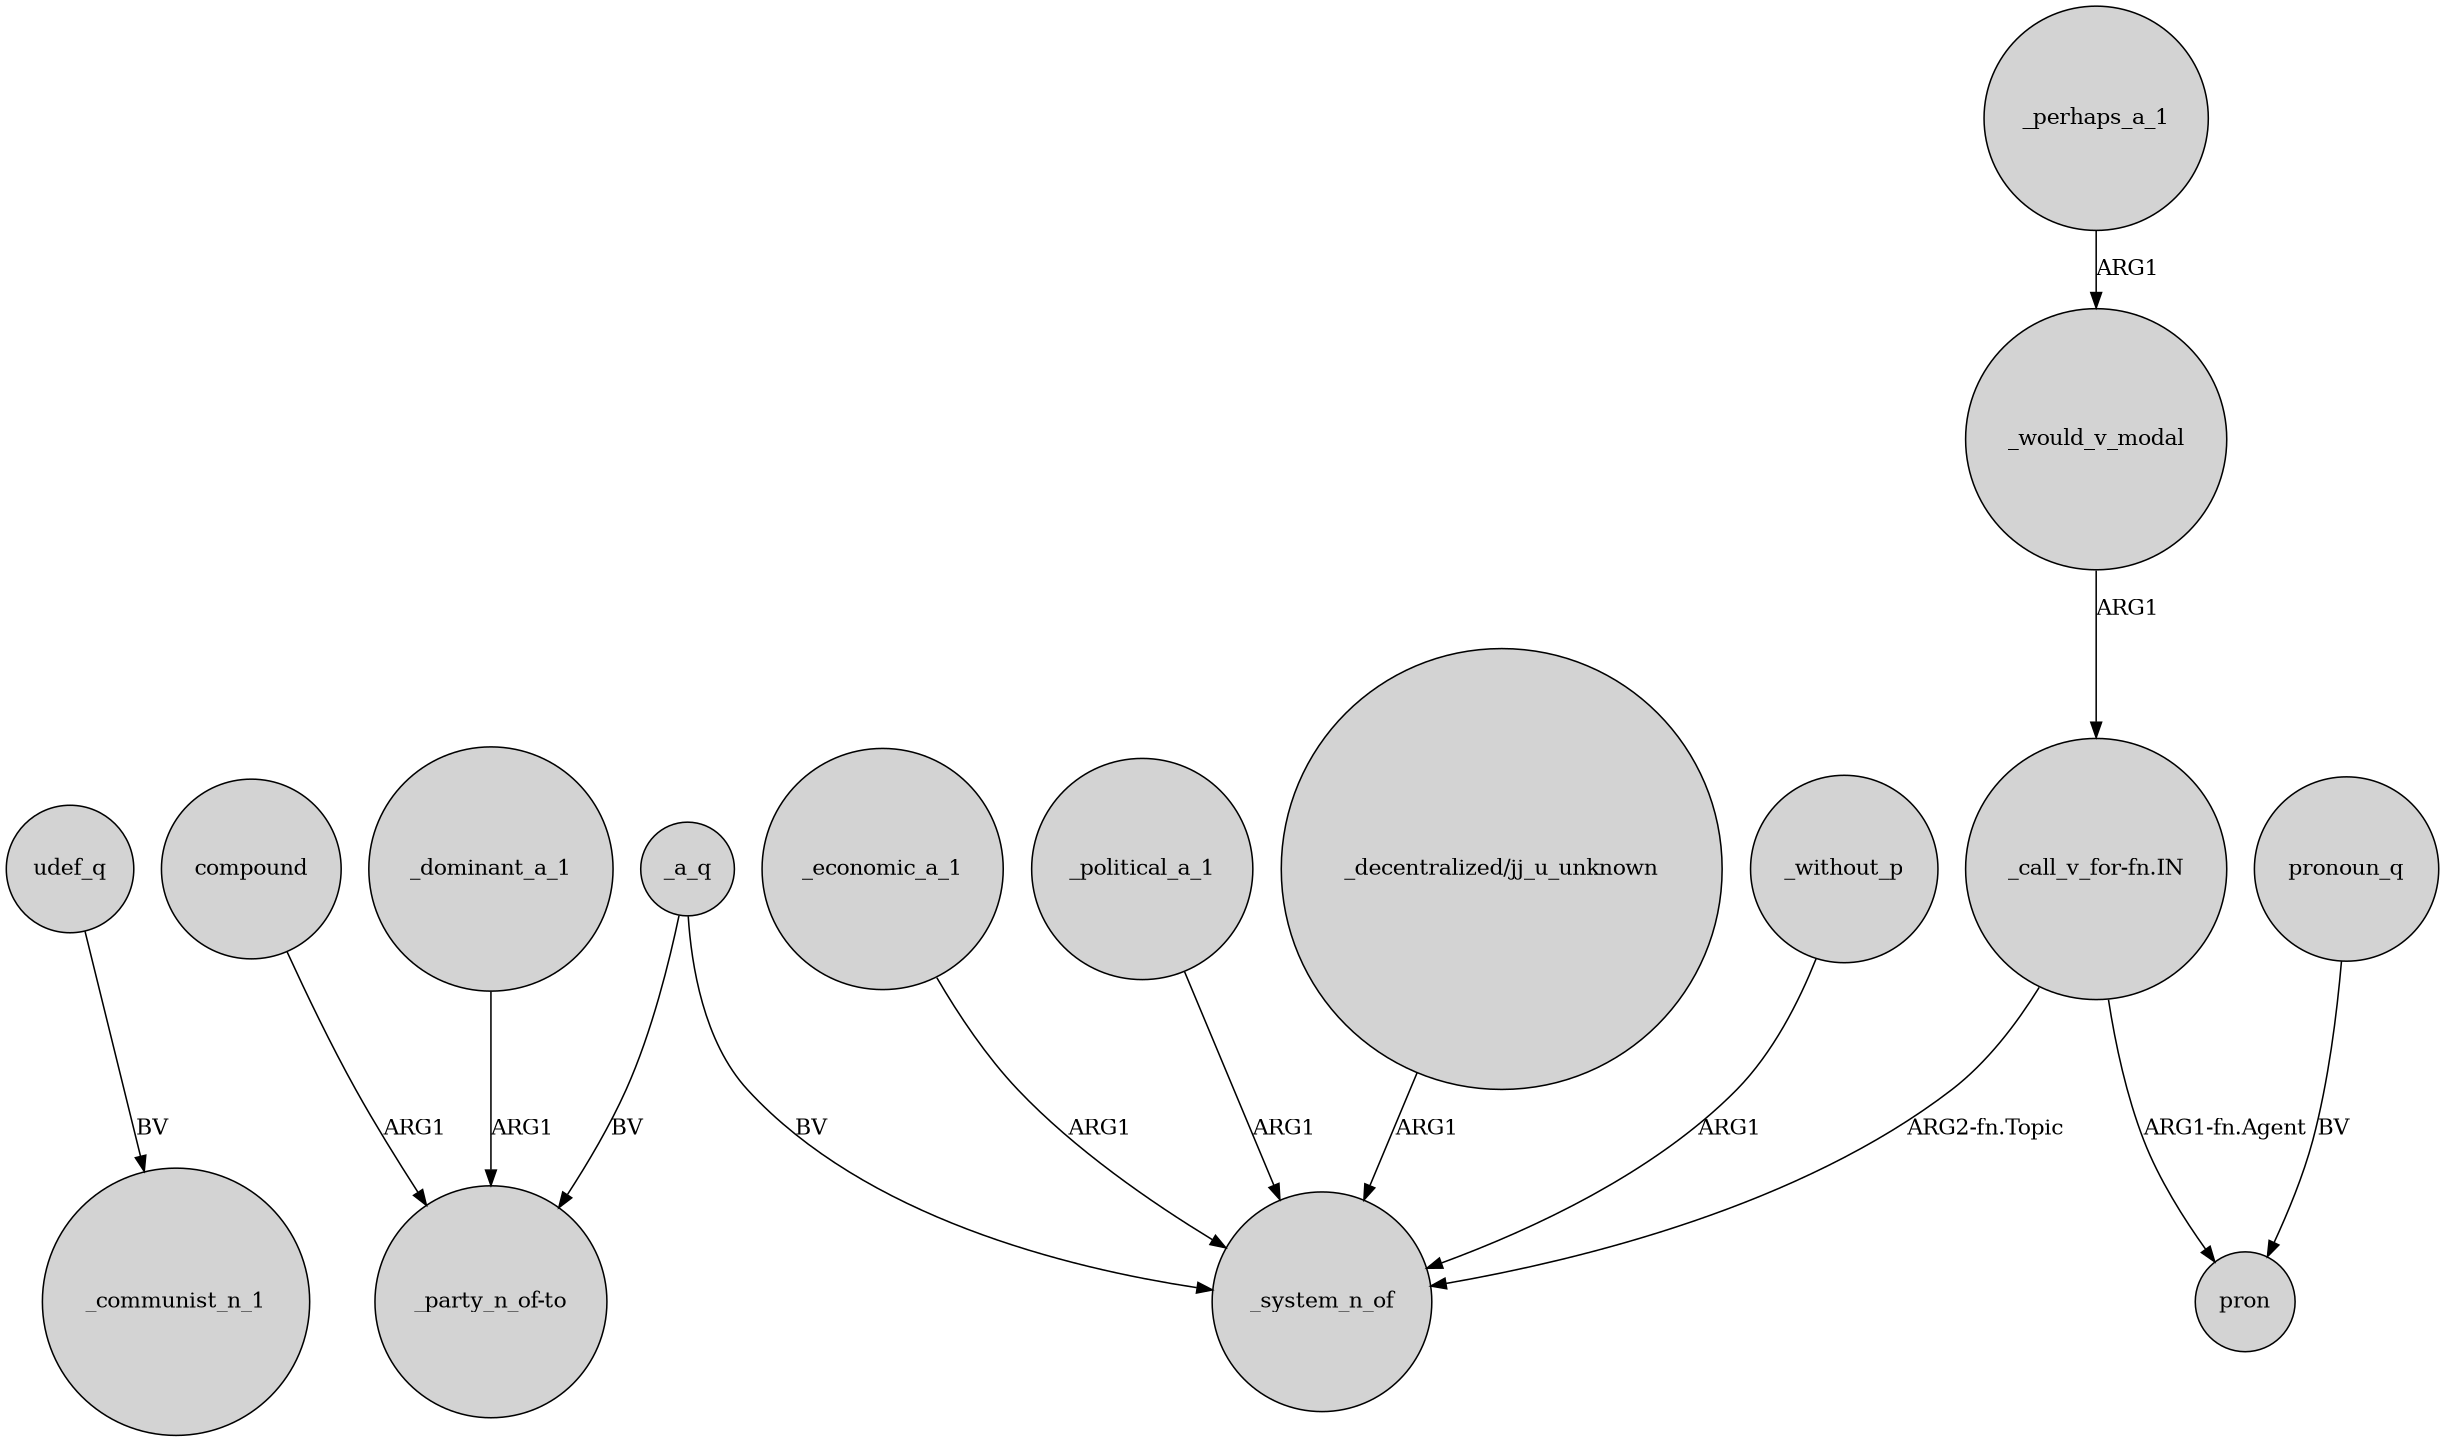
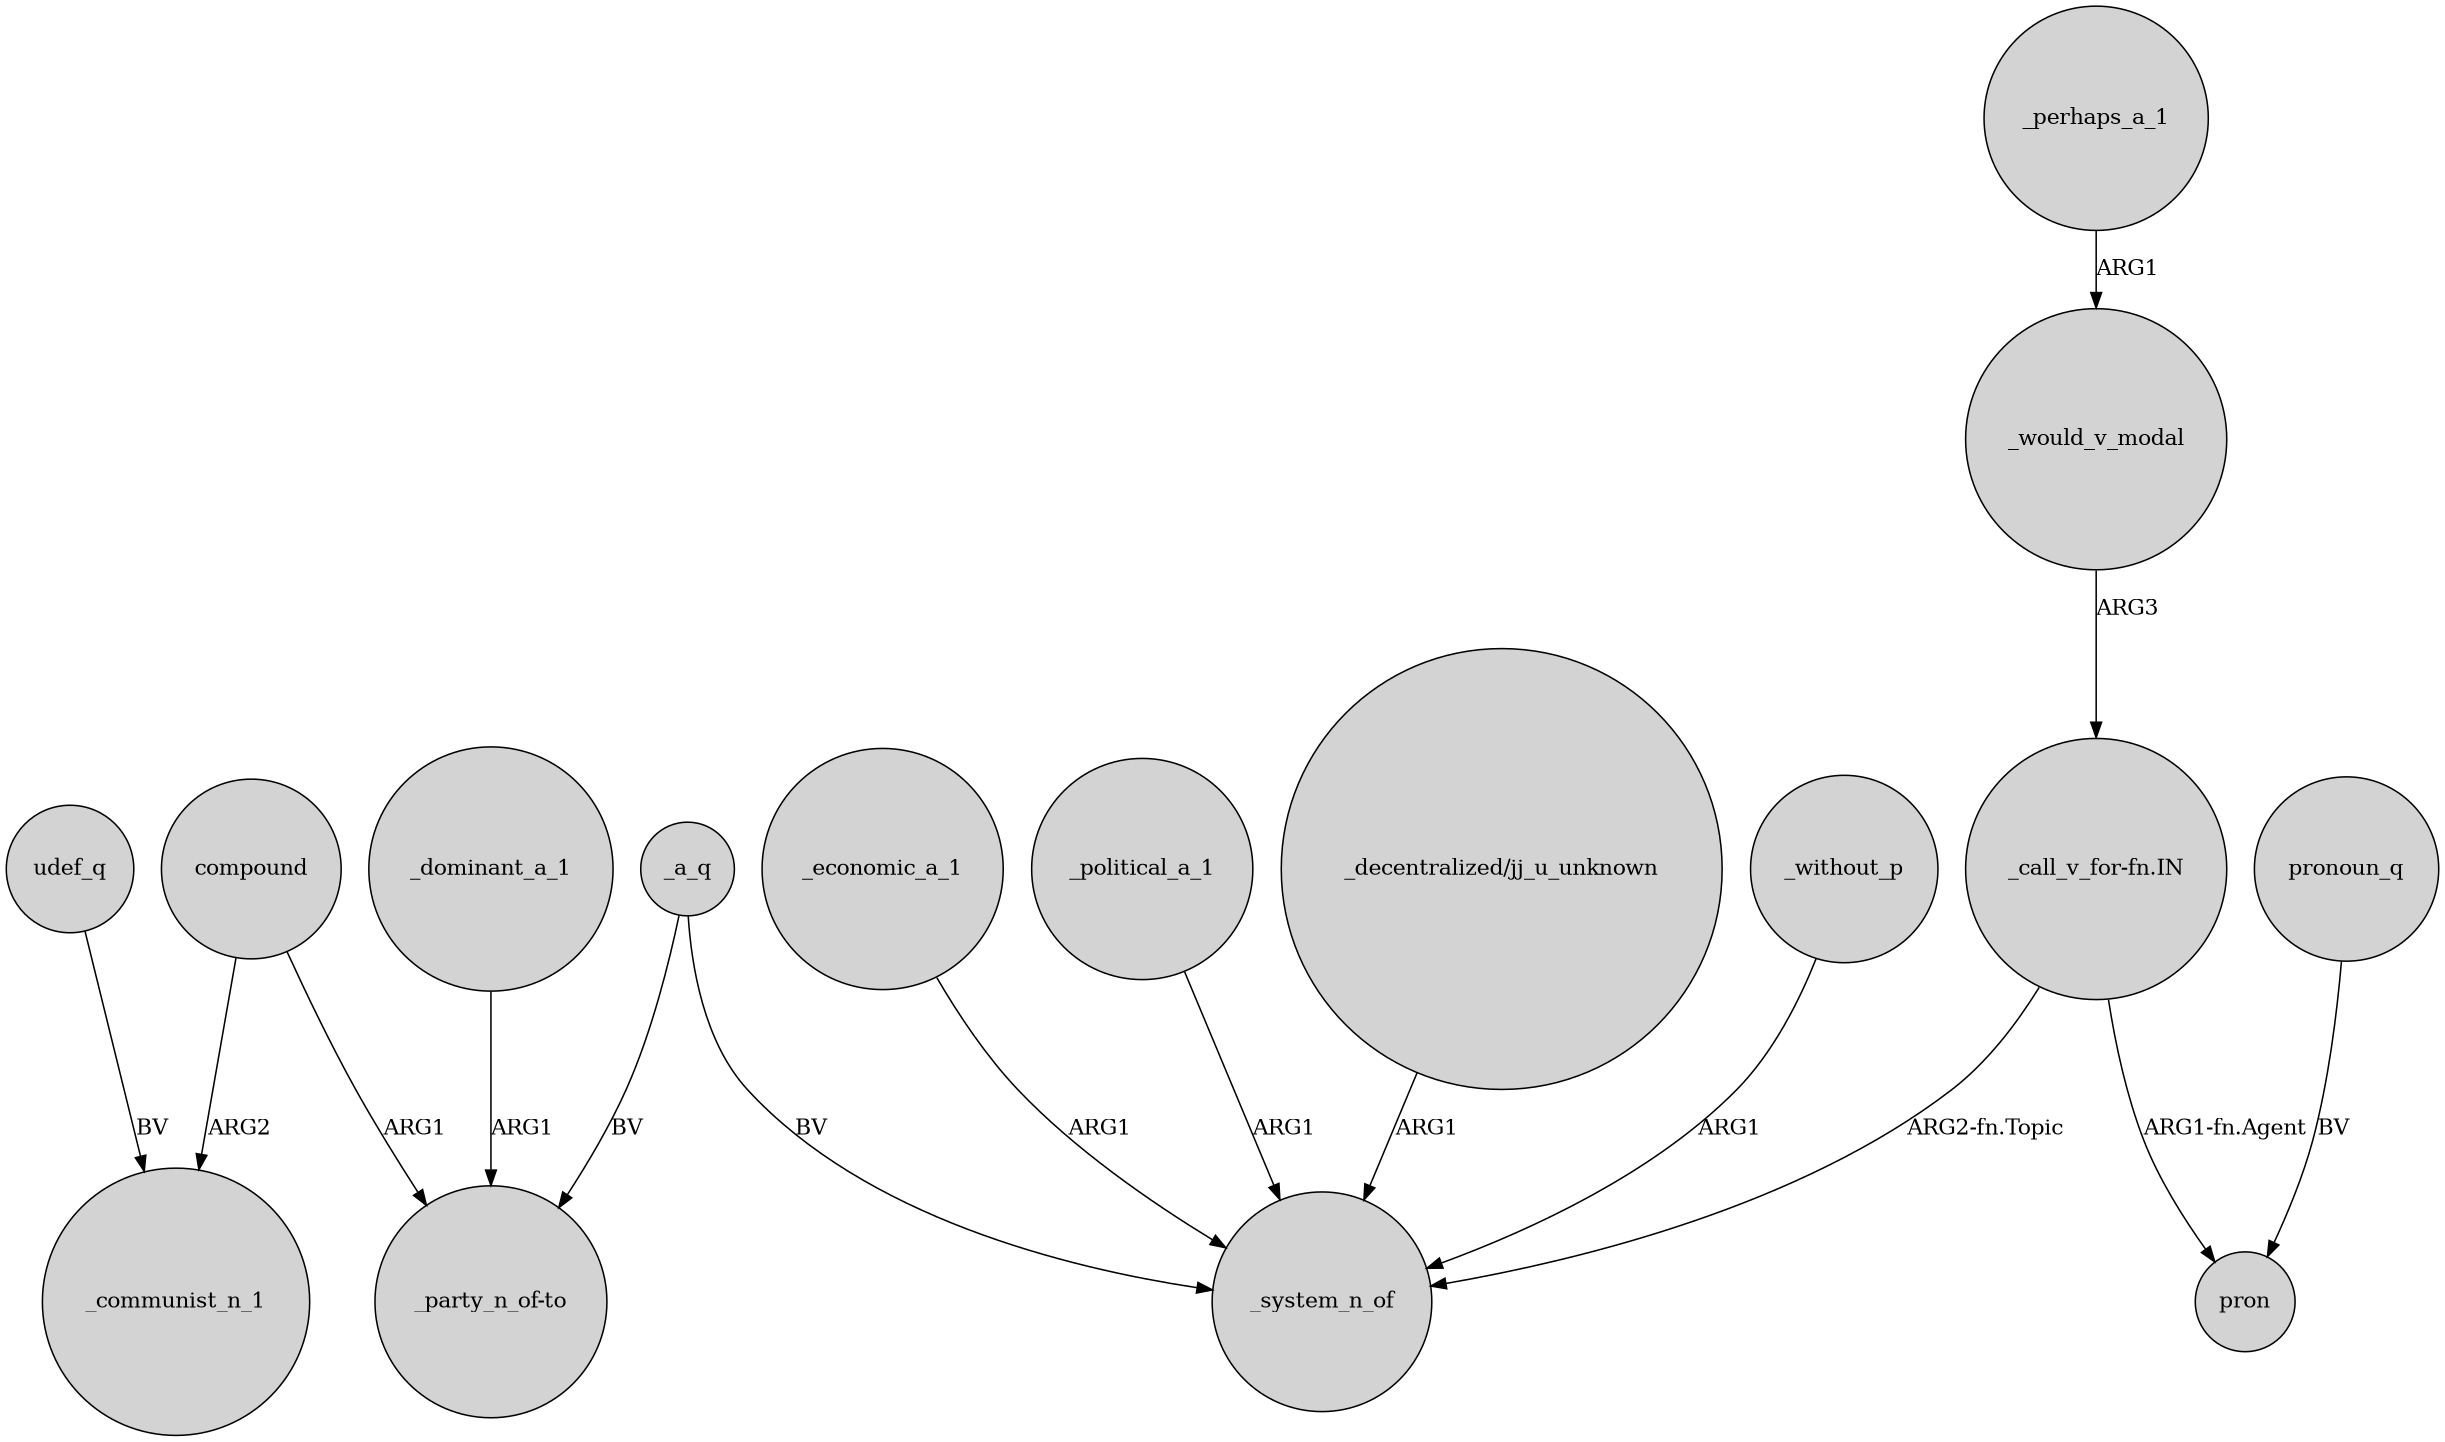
edge "_would_v_modal" -> "_call_v_for-fn.IN": label "ARG1" -> "ARG3"
edge "compound" -> "_communist_n_1": added, label "ARG2"
